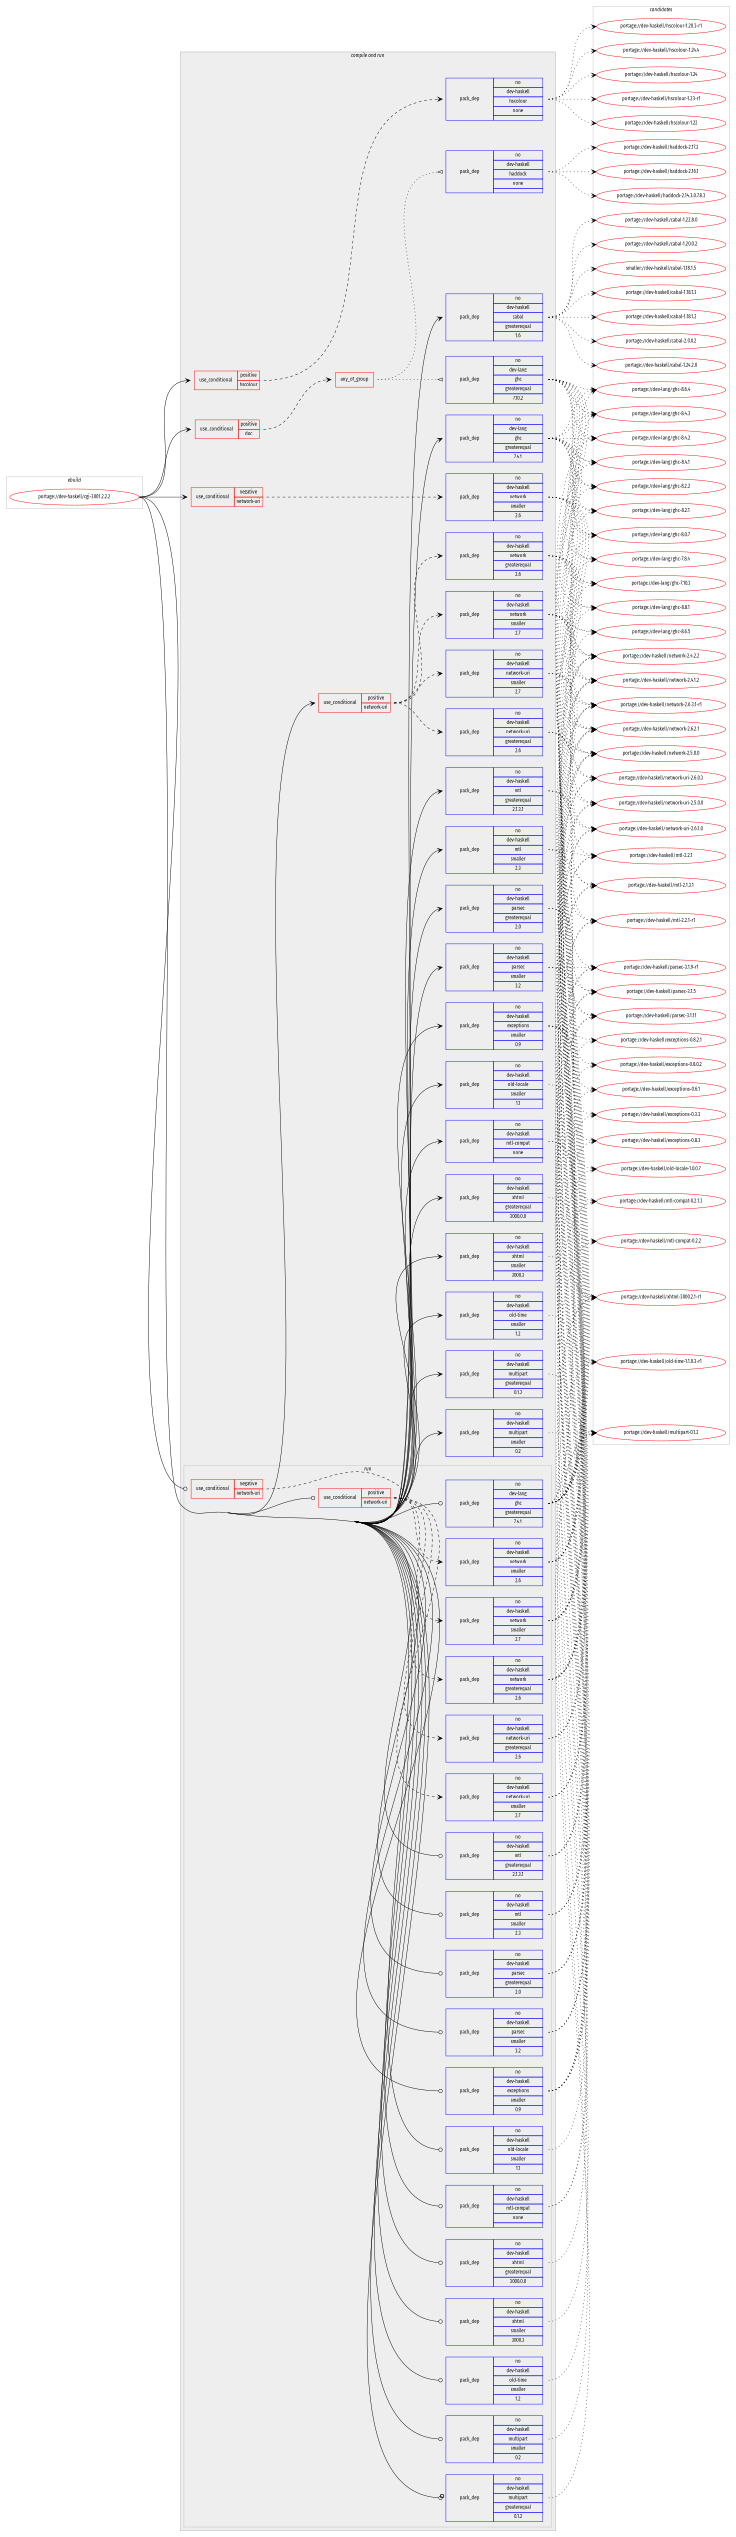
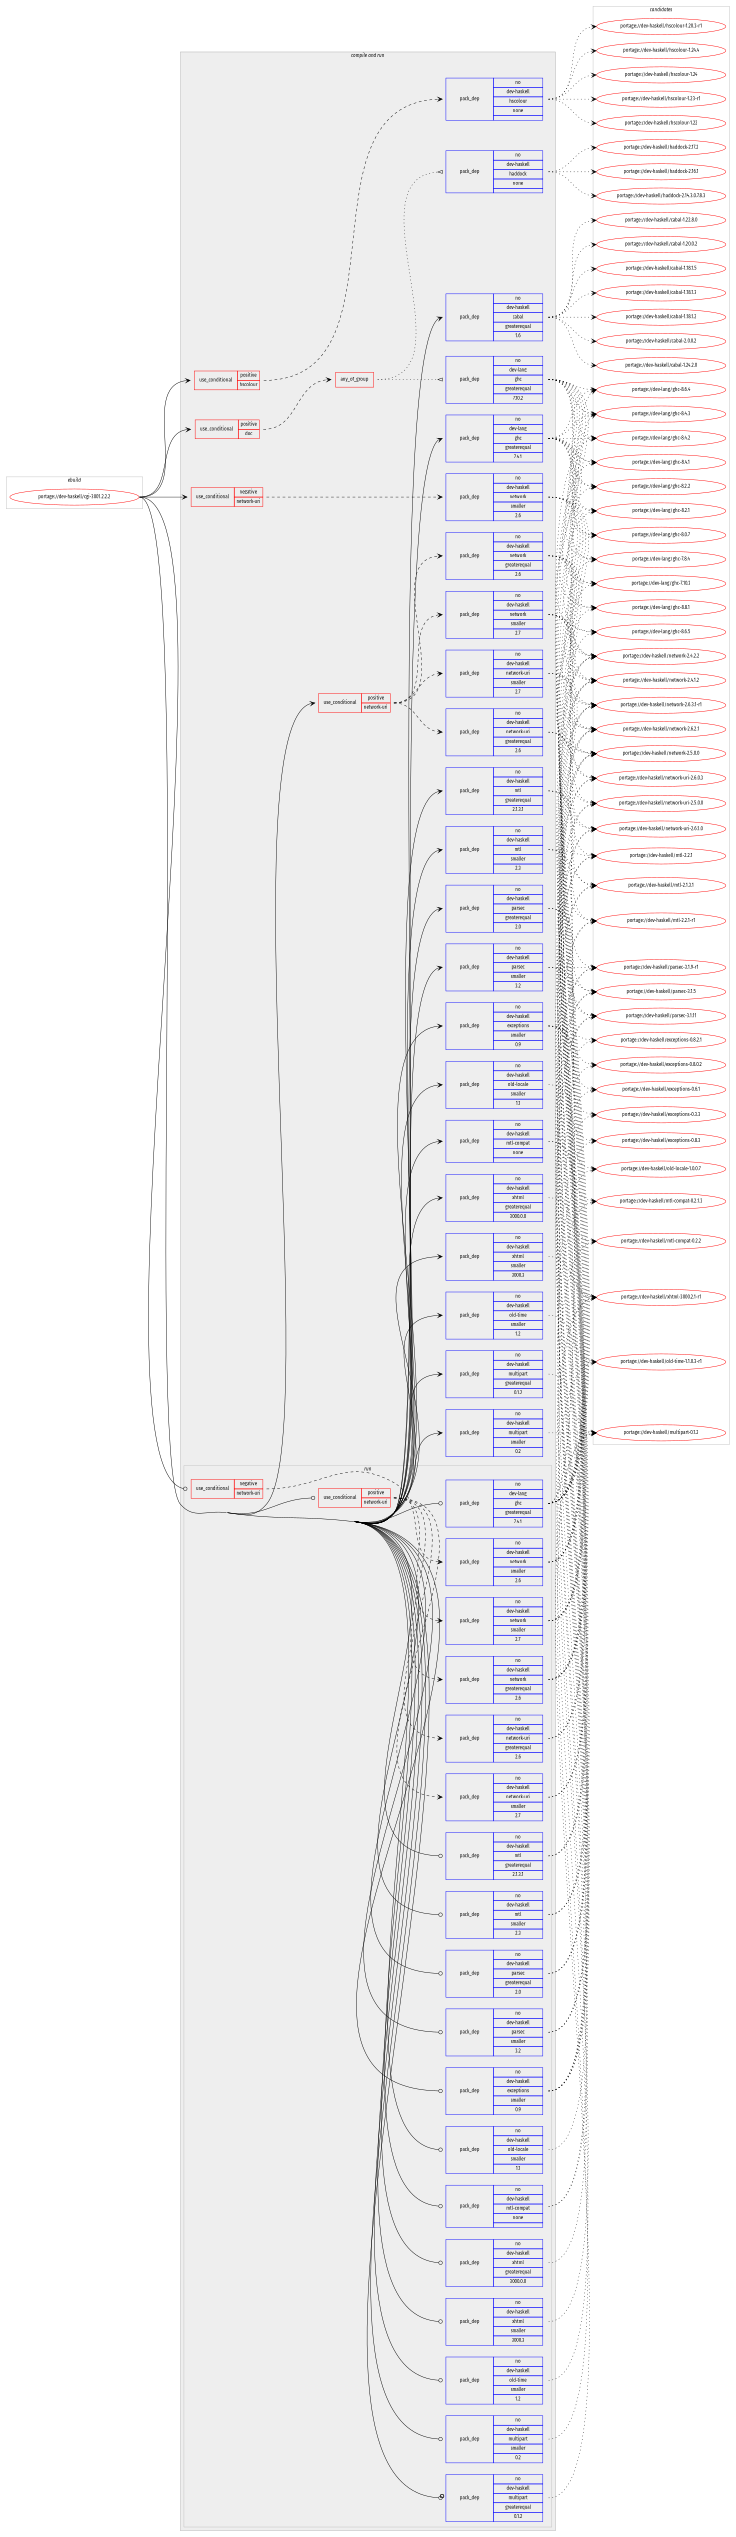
node "smaller://dev-haskell/cabal-1.18.1.5": label "smaller://dev-haskell/cabal-1.18.1.5" -> "portage://dev-haskell/cabal-1.18.1.5"
